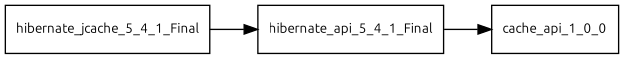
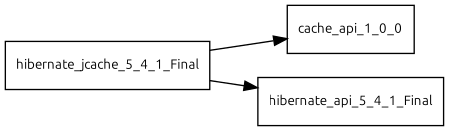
edge "hibernate_api_5_4_1_Final" -> "cache_api_1_0_0": now "hibernate_jcache_5_4_1_Final" -> "cache_api_1_0_0"
